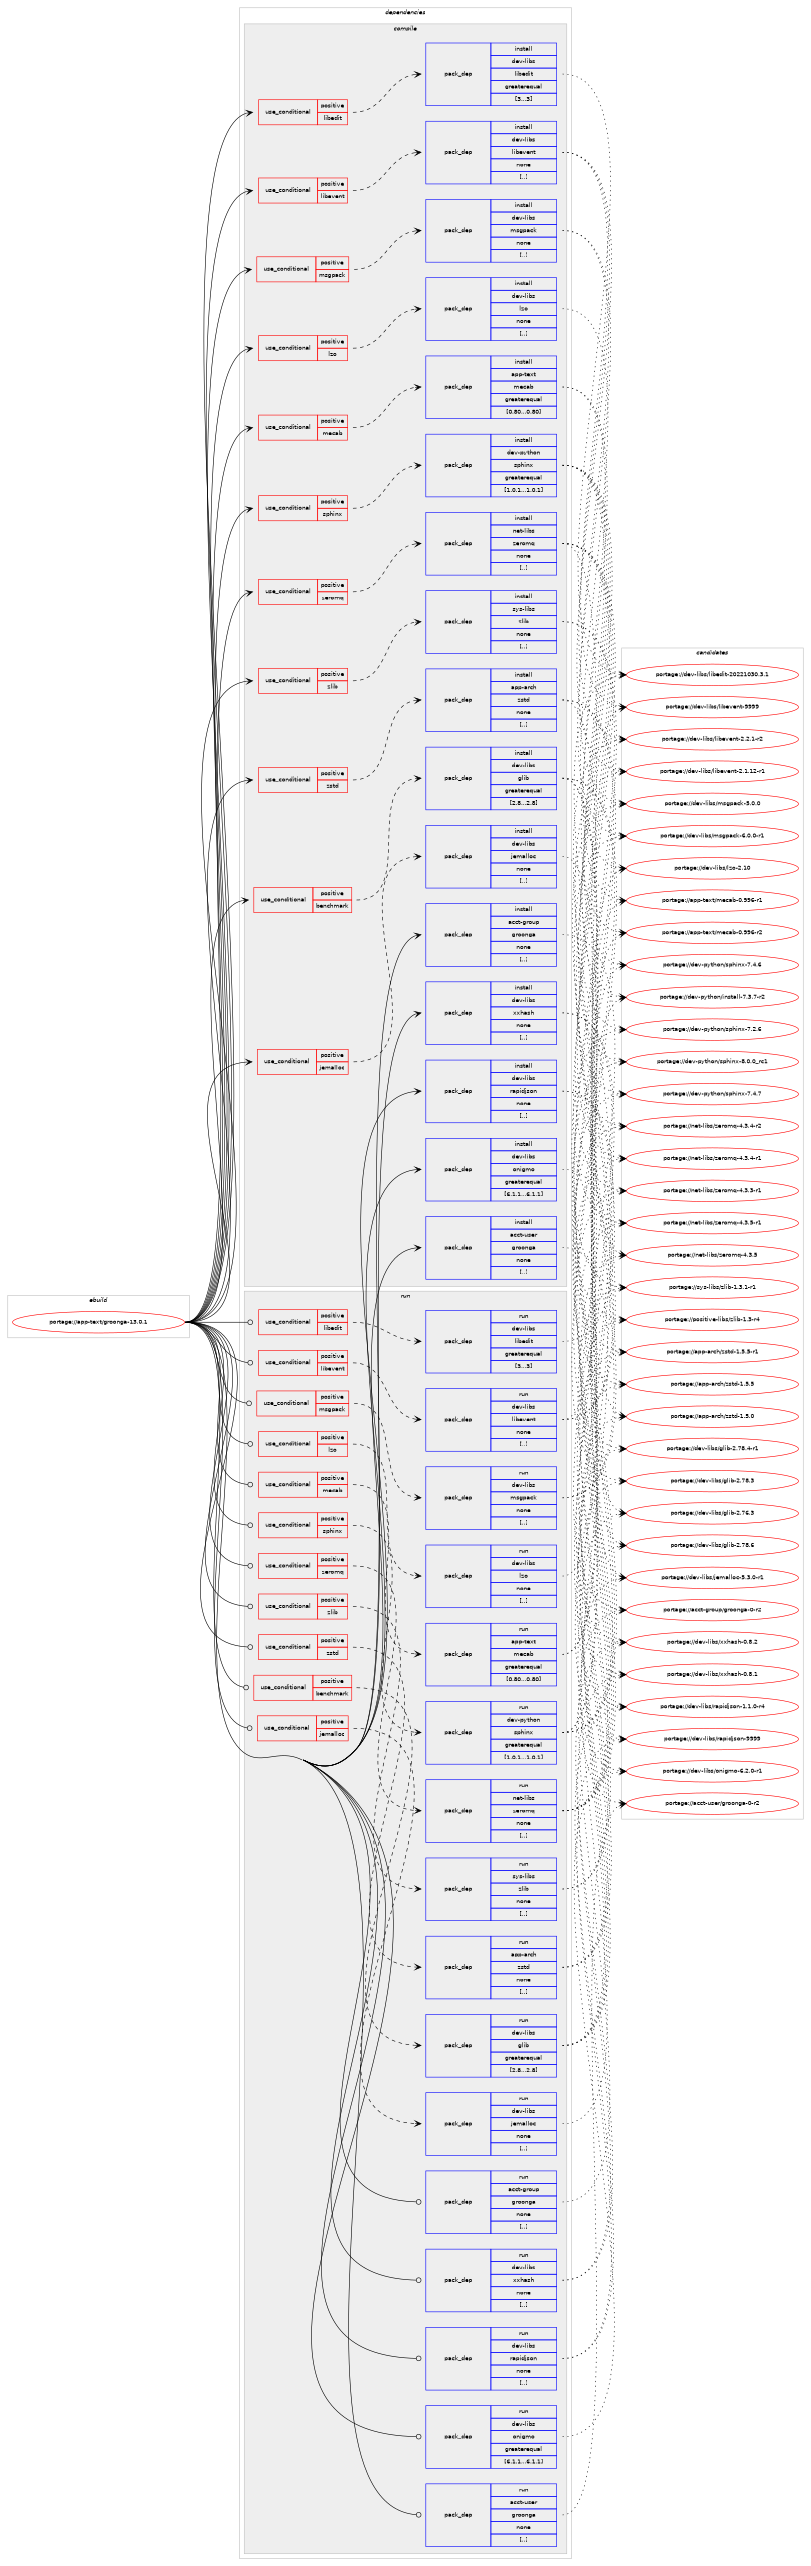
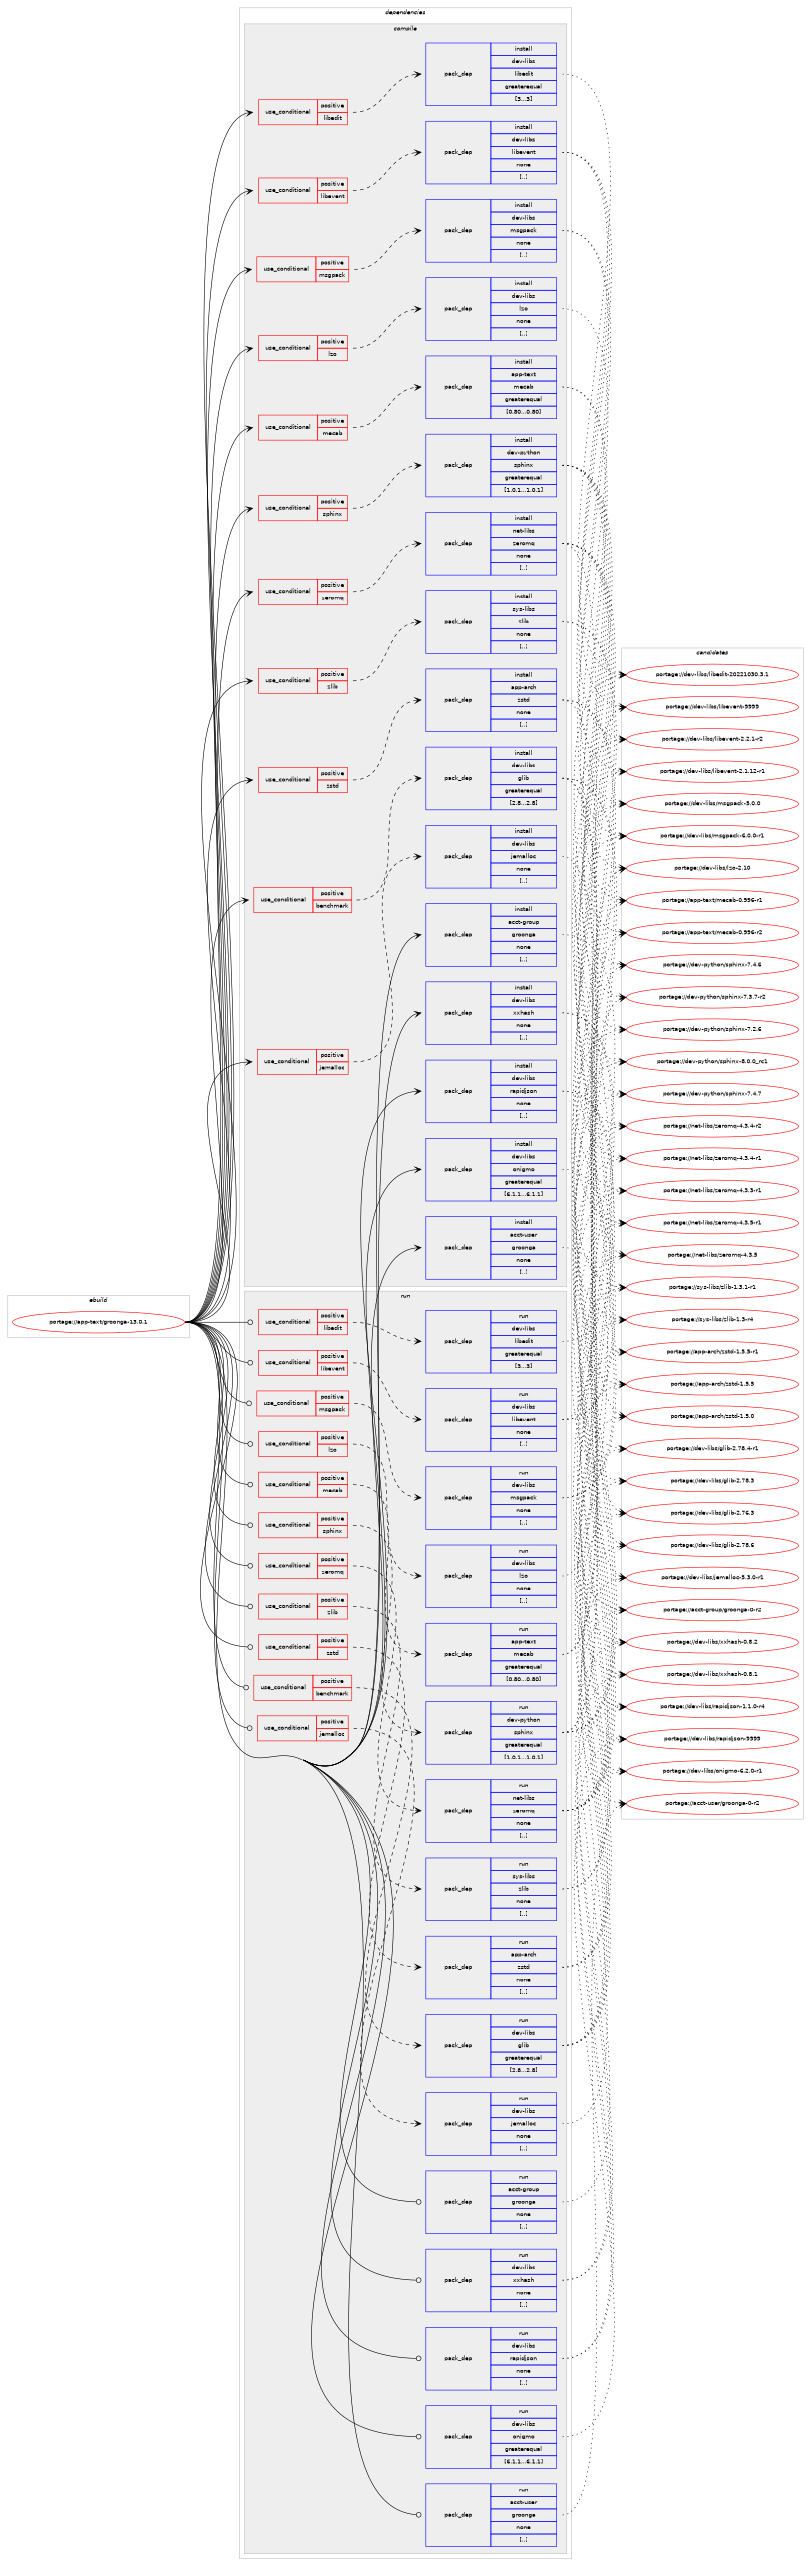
node "portage://dev-python/install-7.3.7-r2": label "portage://dev-python/install-7.3.7-r2" -> "portage://dev-python/sphinx-7.3.7-r2"
node "portage://positive-libs/zlib-1.3-r4": label "portage://positive-libs/zlib-1.3-r4" -> "portage://sys-libs/zlib-1.3-r4"
